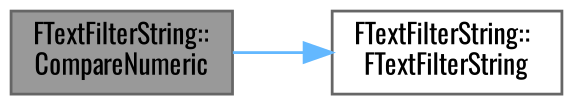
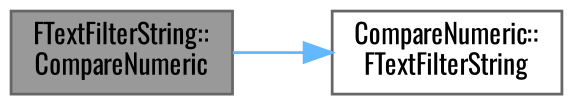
node "FTextFilterString:: FTextFilterString": label "FTextFilterString:: FTextFilterString" -> "CompareNumeric:: FTextFilterString"
